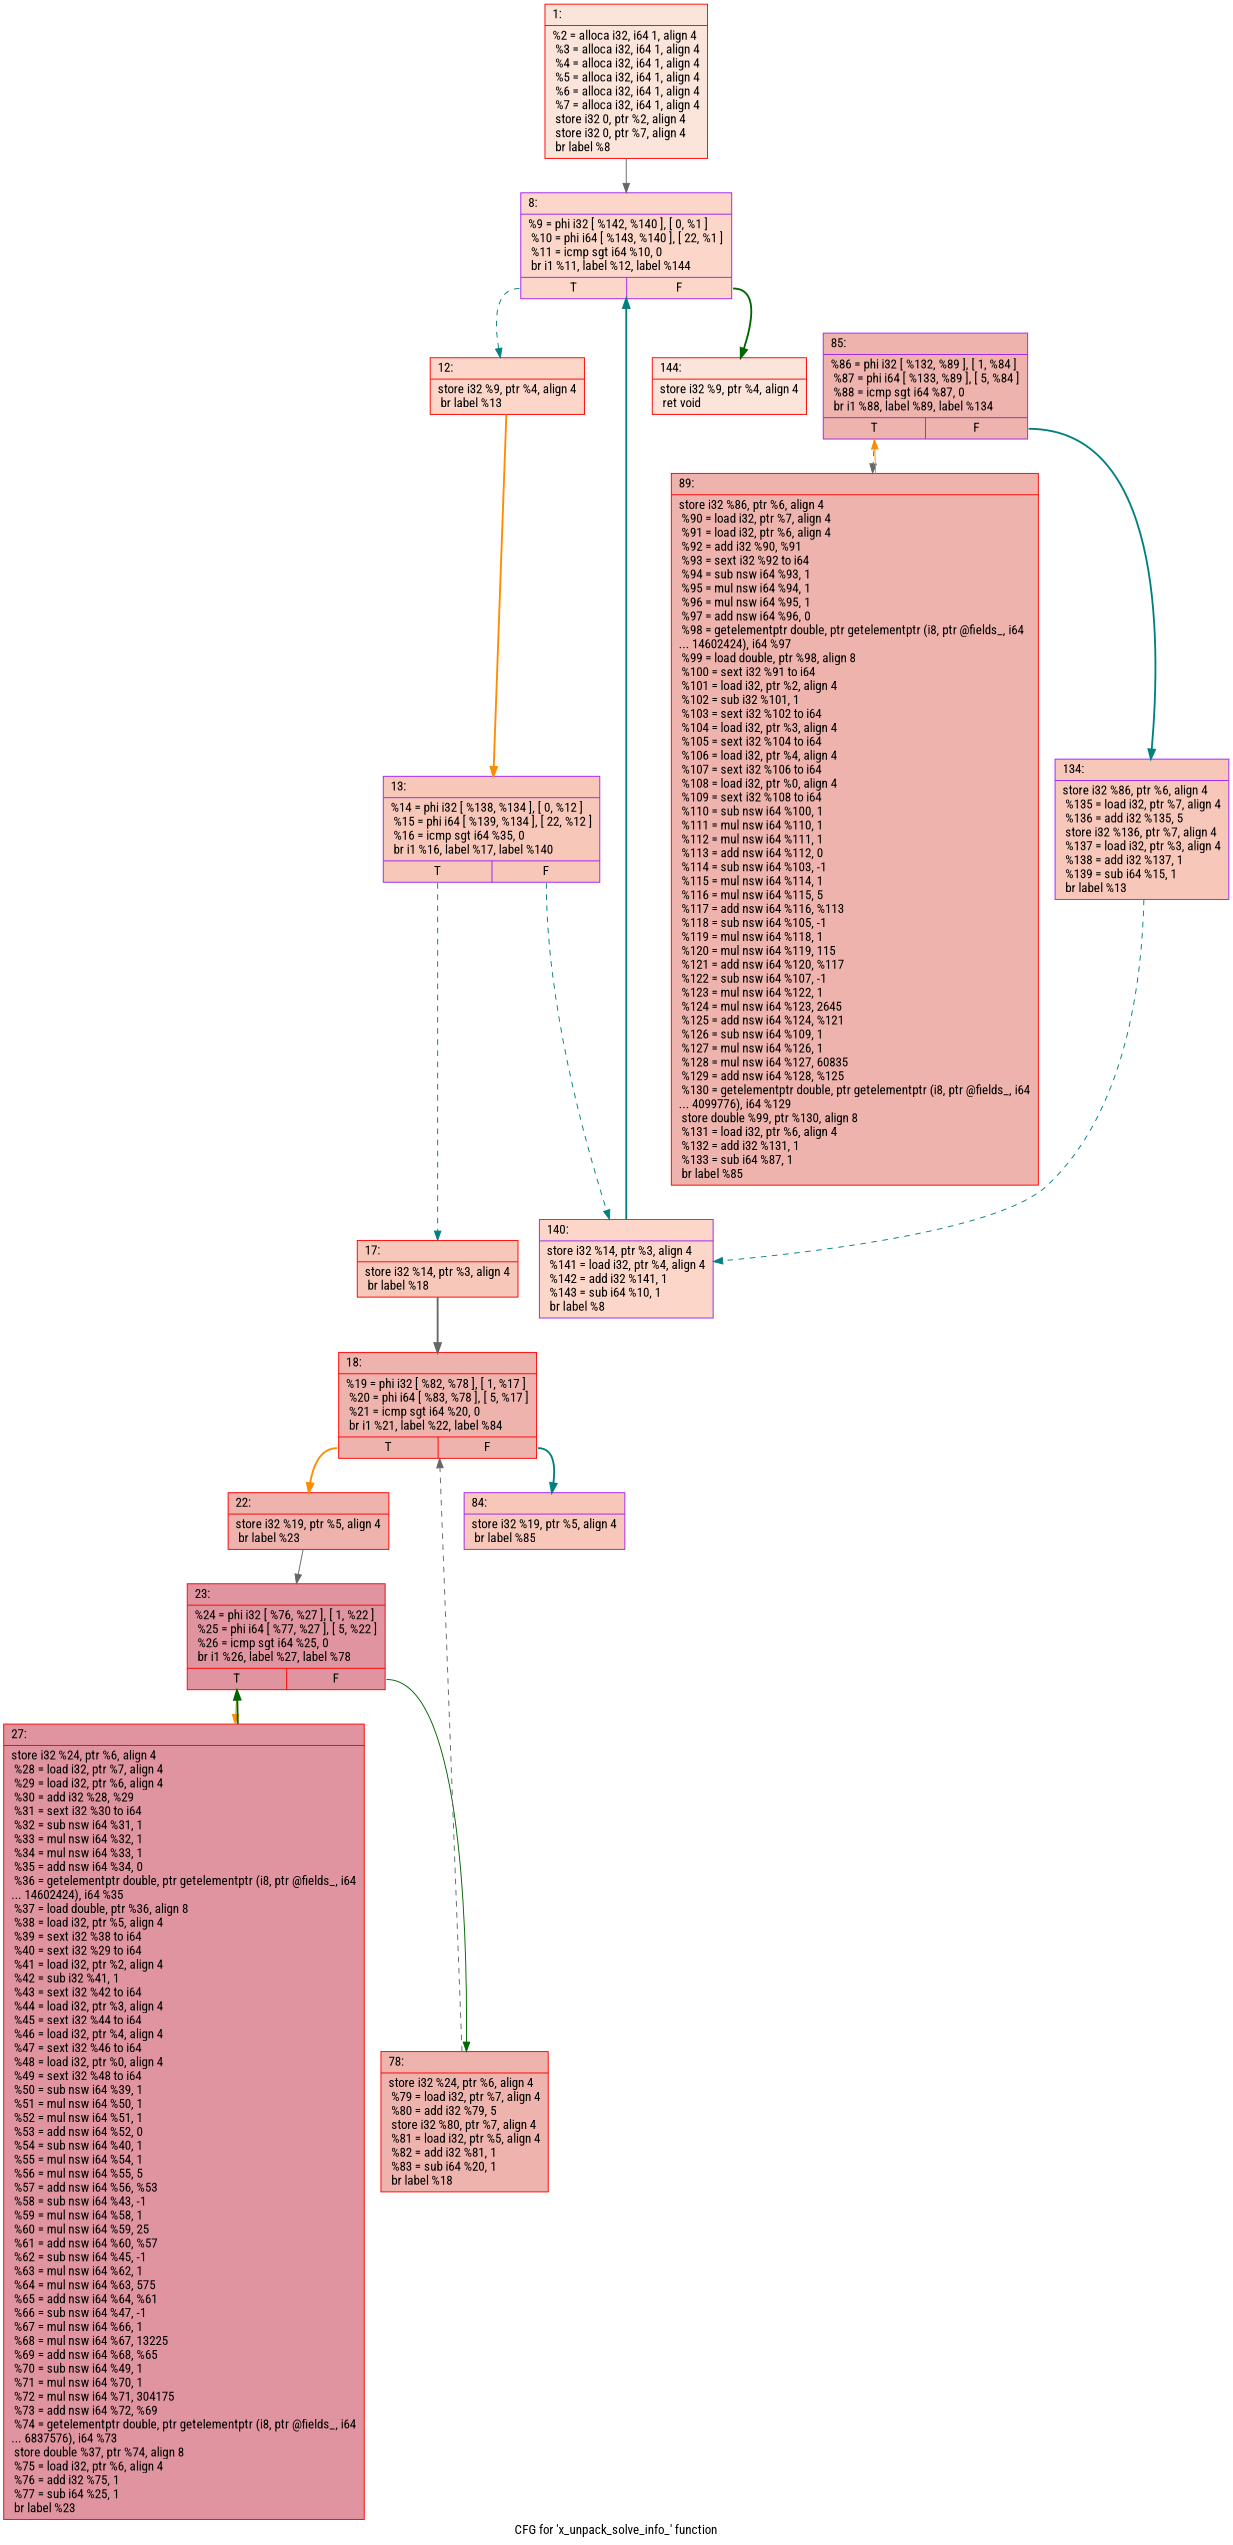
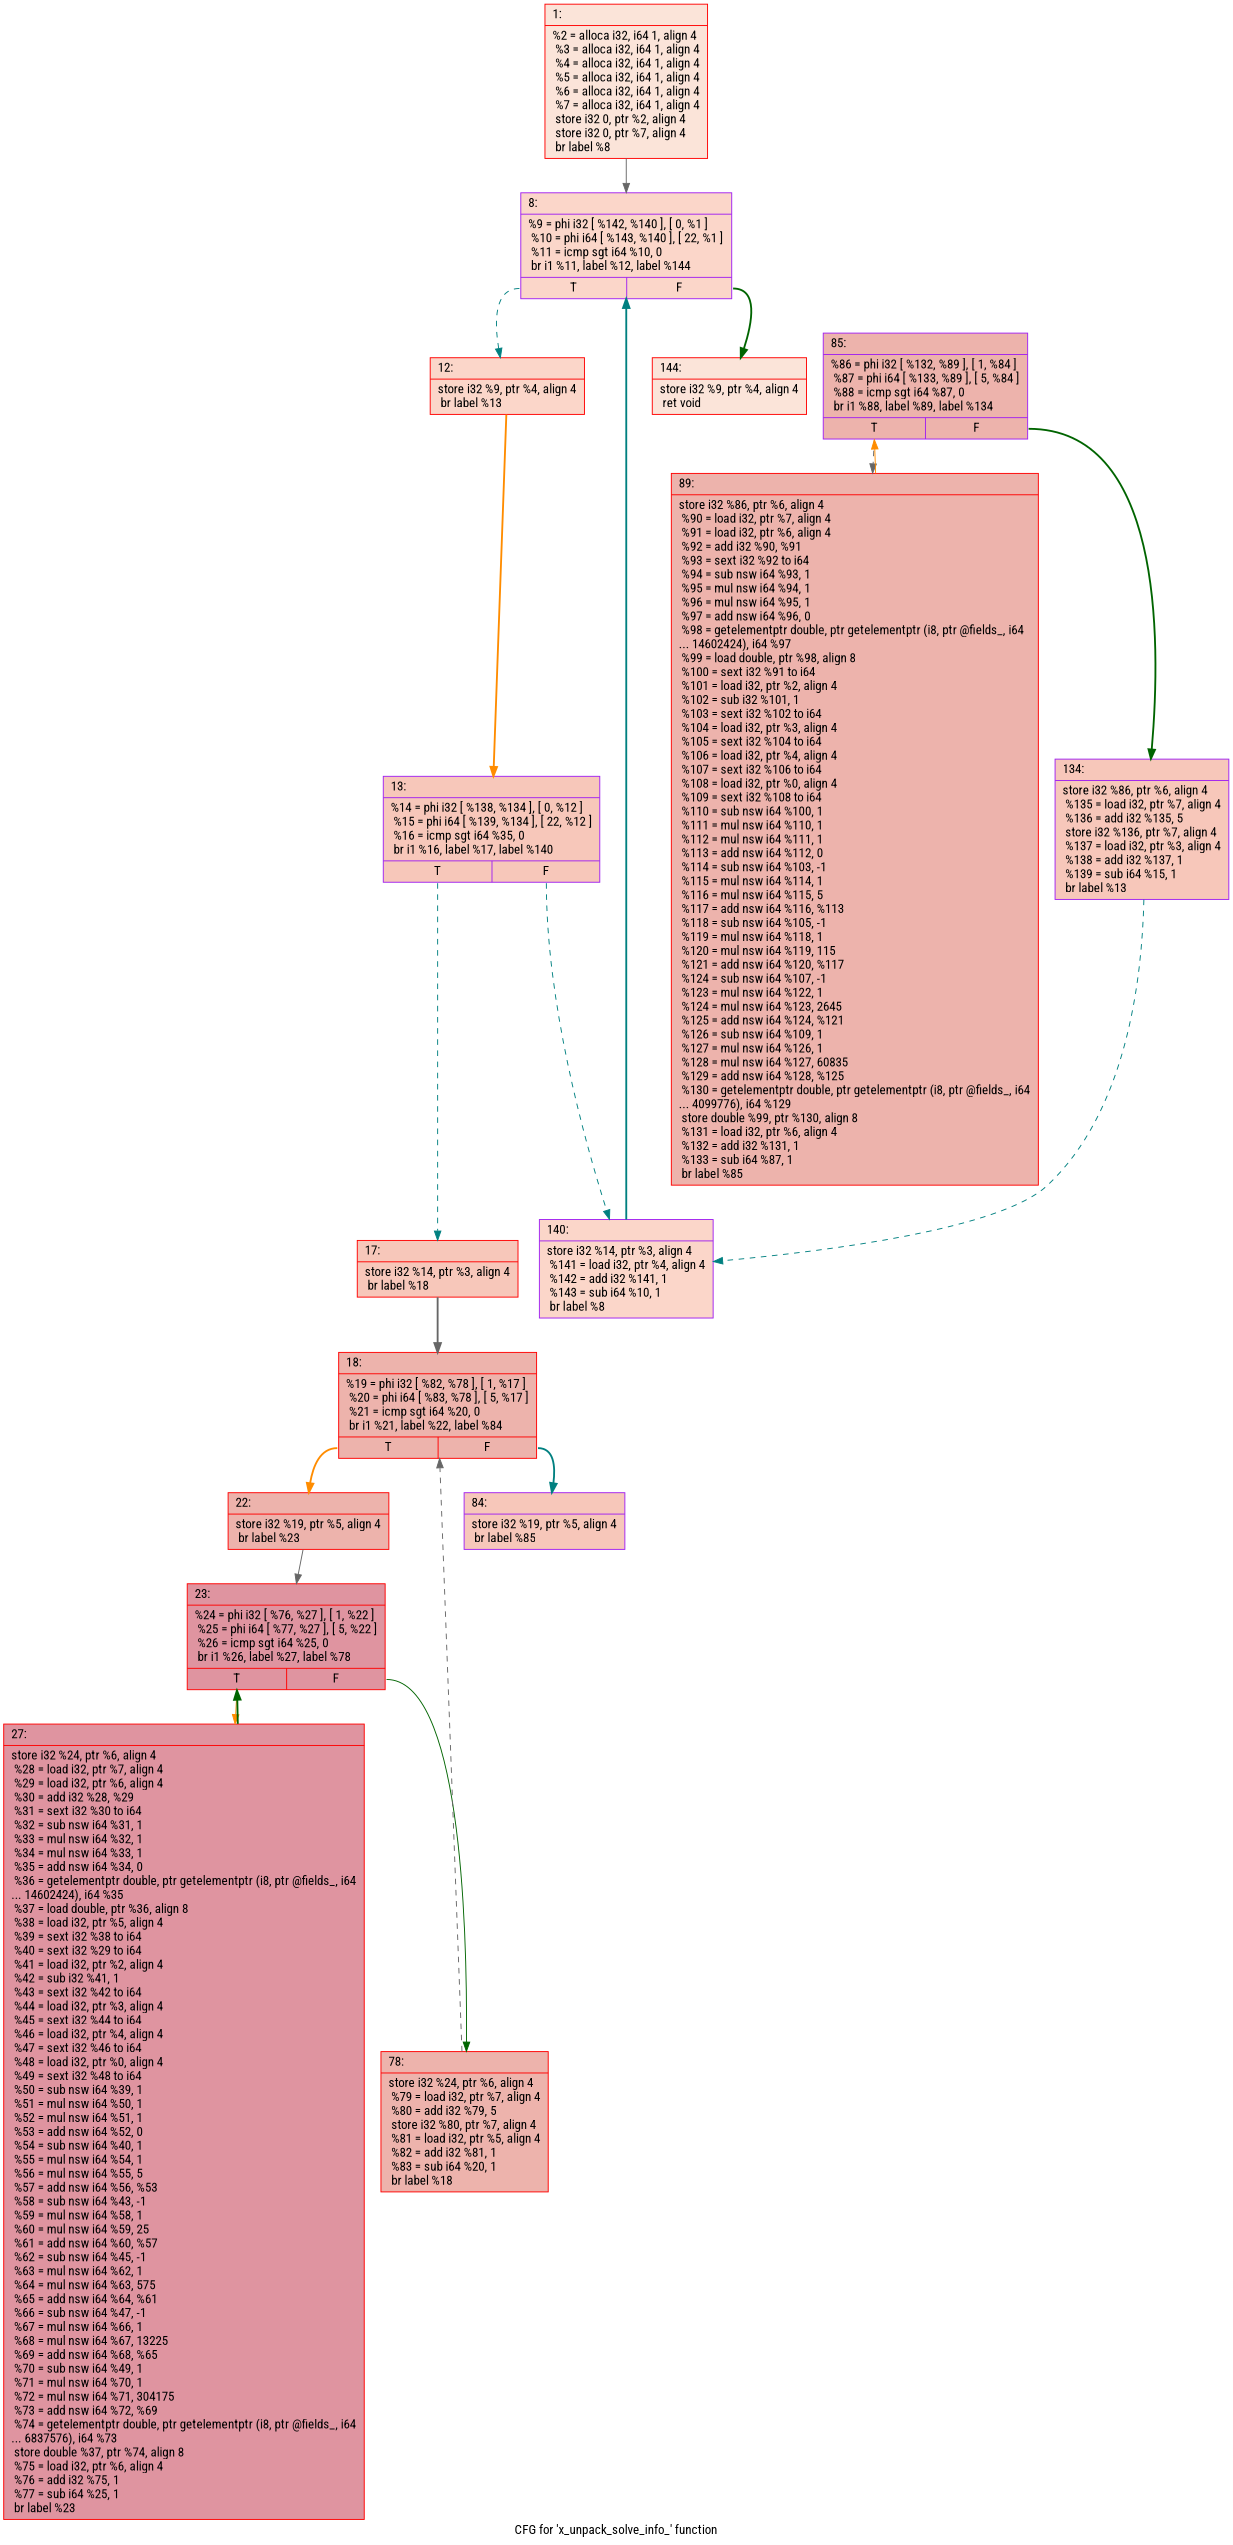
edge "85:" -> "134:": color teal -> darkgreen
node "89:": text "%122 = sub nsw i64 %107, -1" -> "%124 = sub nsw i64 %107, -1"
